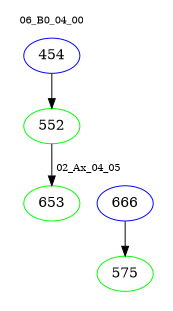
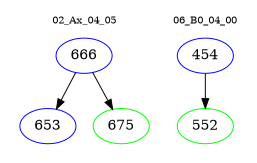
edge "552" -> "653": now "666" -> "653"
node "653": color green -> blue
node "575": label "575" -> "675"
